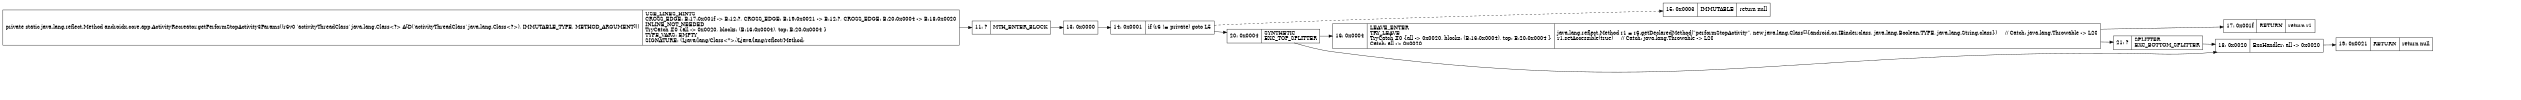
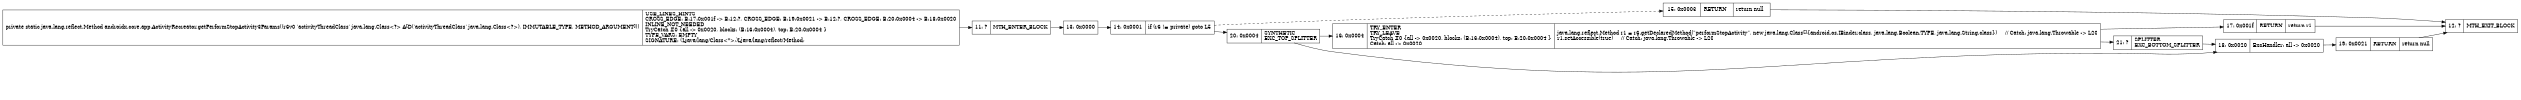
node "15: 0x0003": text "IMMUTABLE" -> "RETURN"
node "12: ?": added
node "16: 0x0004": text "LEAVE_ENTER" -> "TRY_ENTER"
